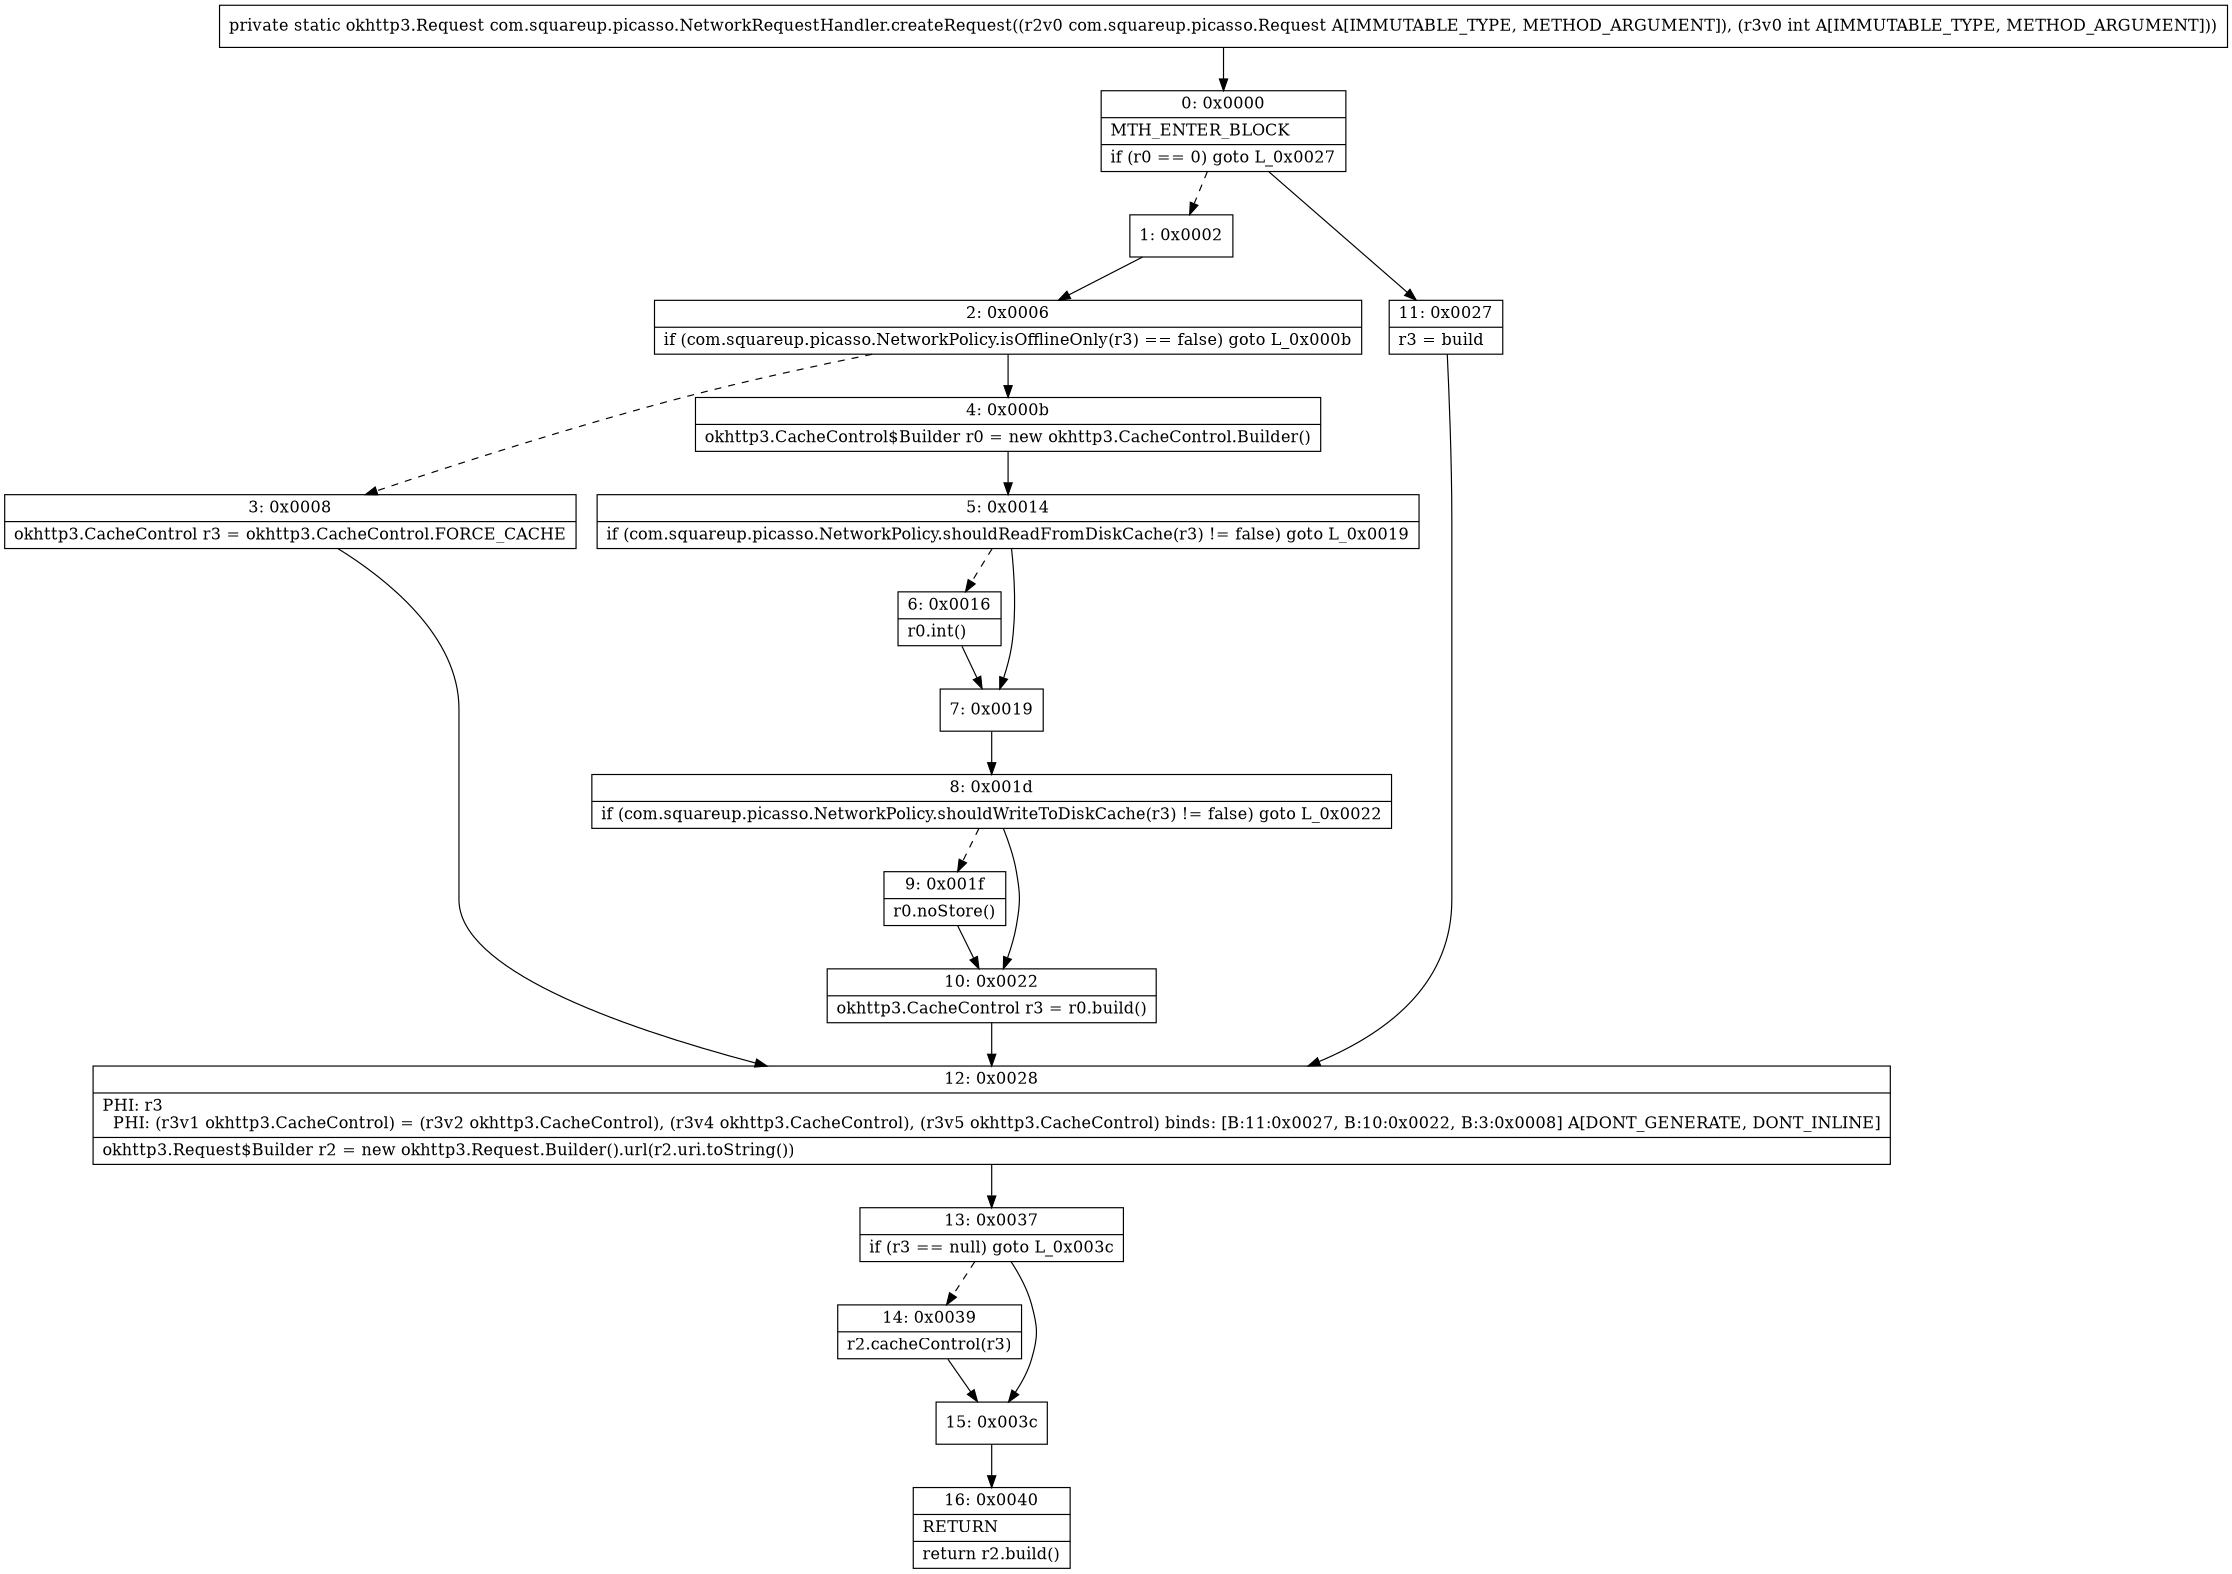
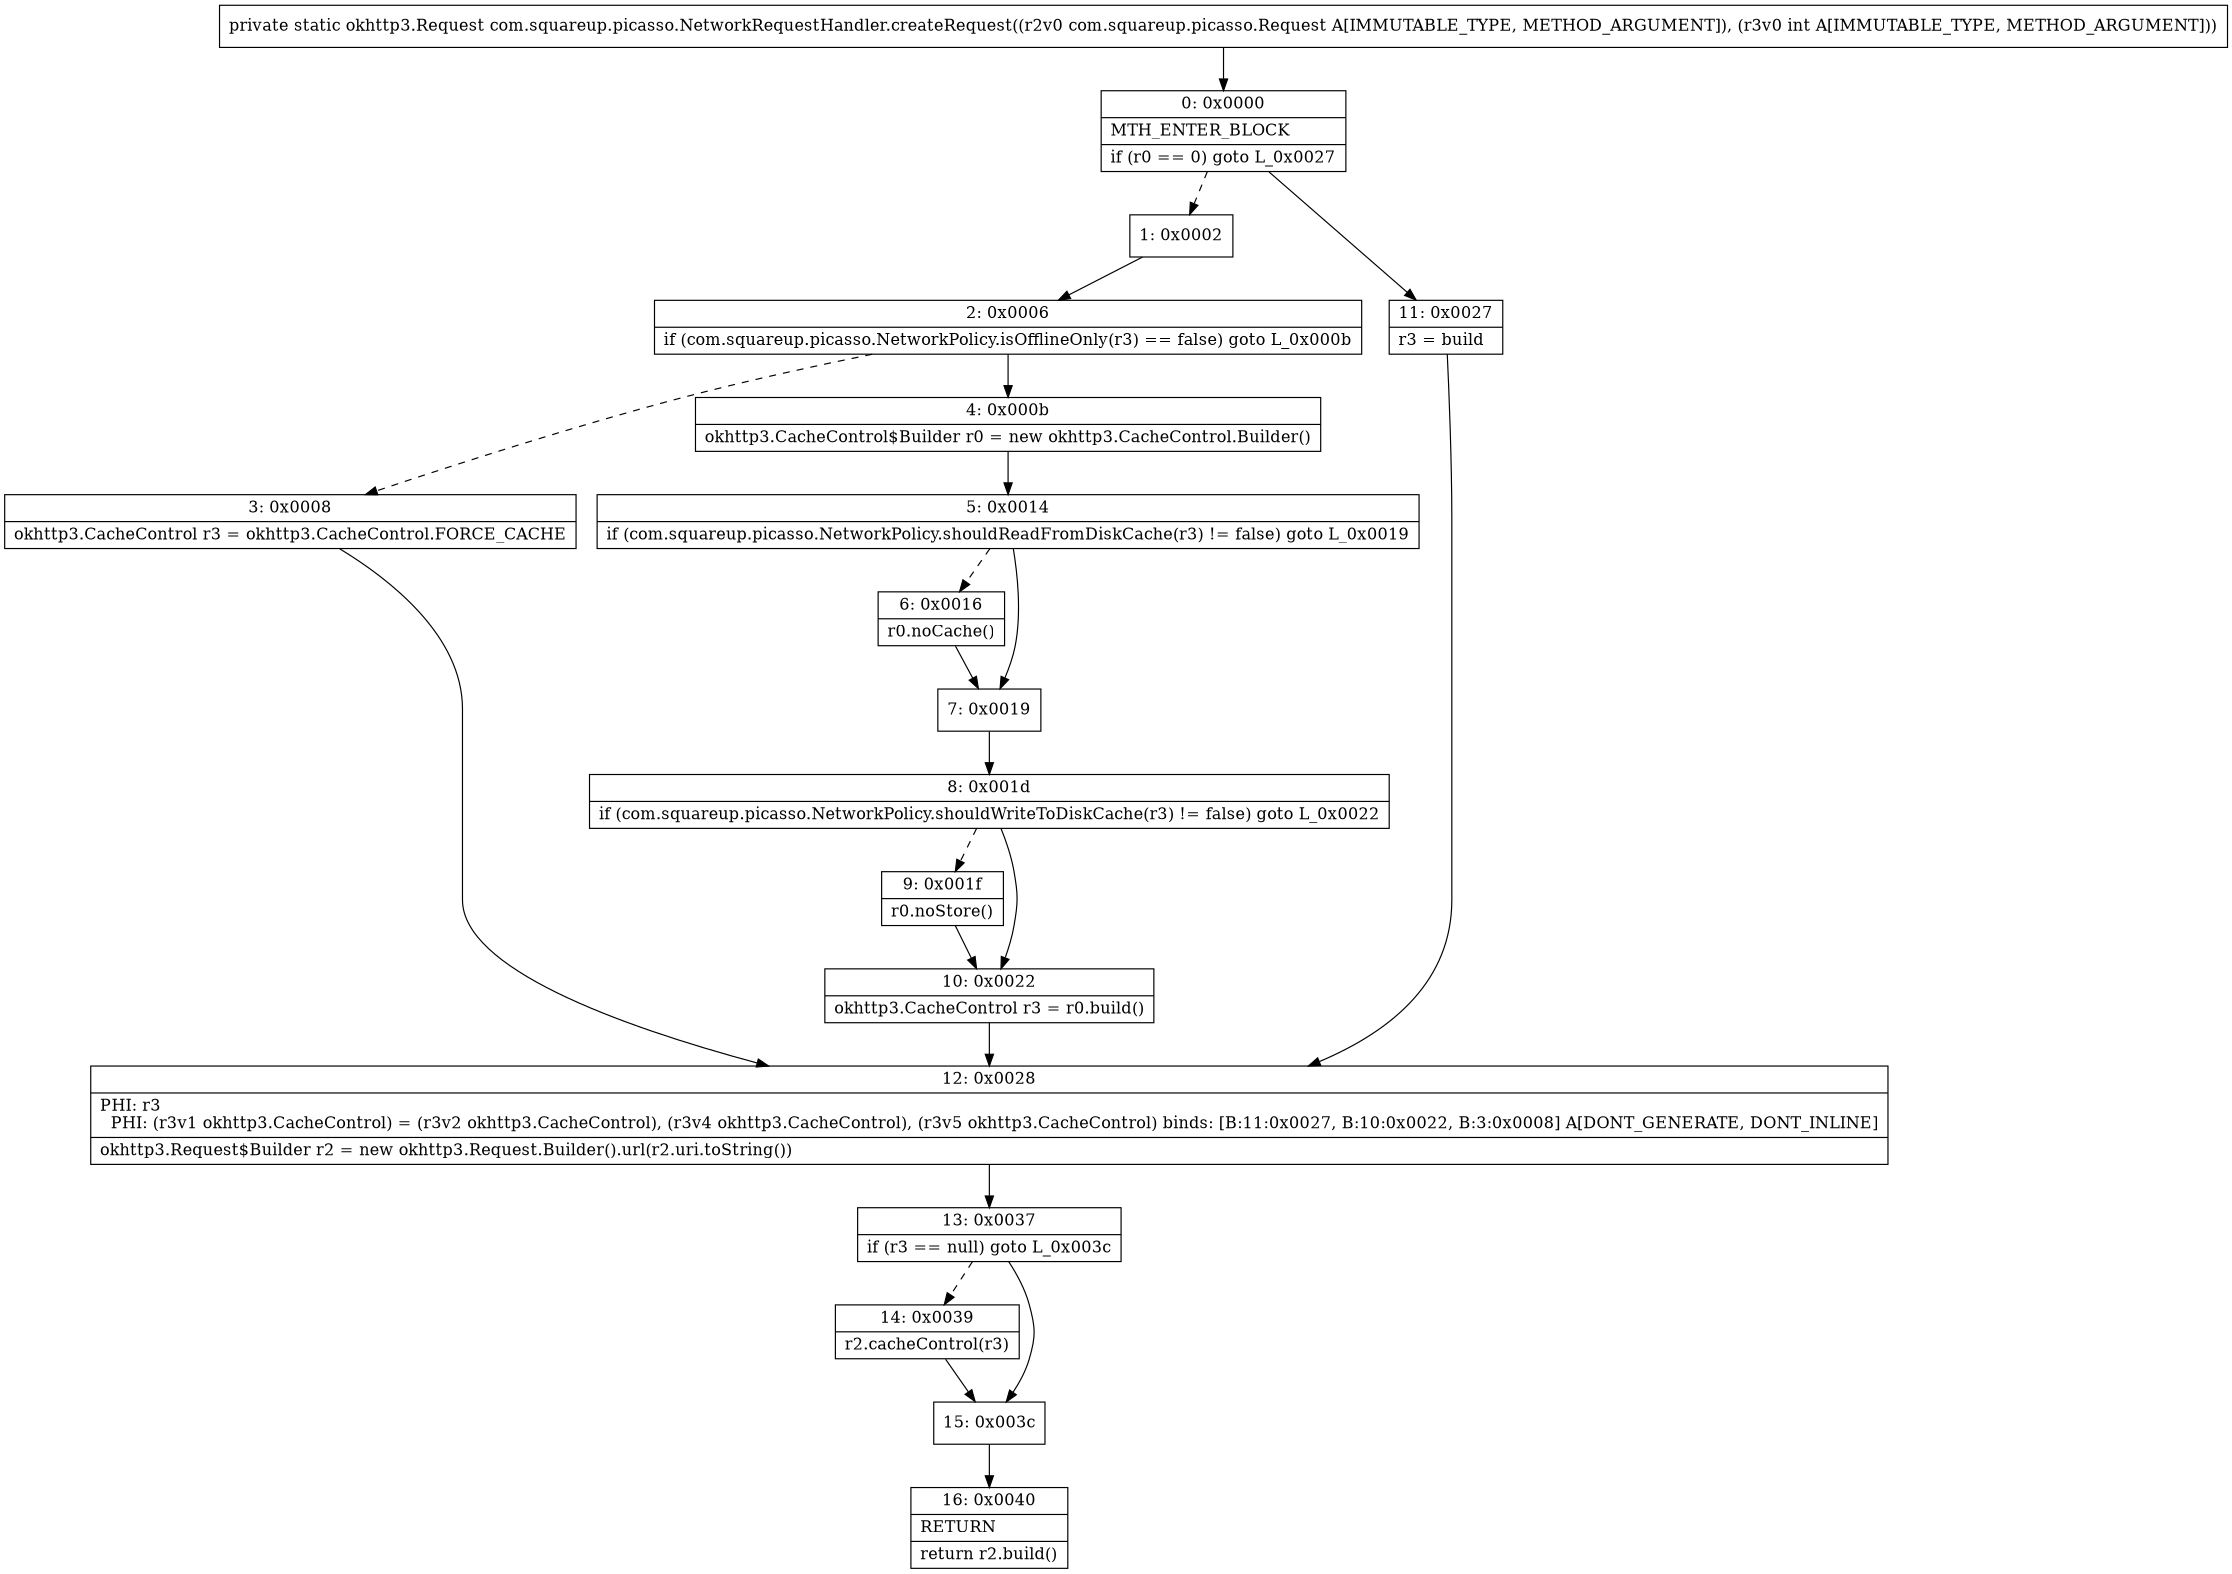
node "6: 0x0016": text "r0.int()" -> "r0.noCache()"
